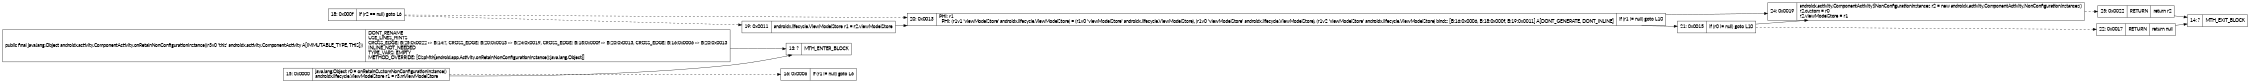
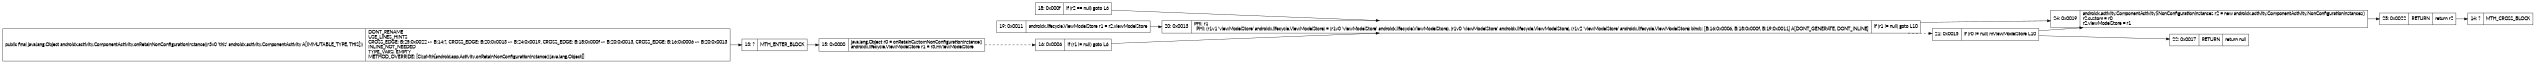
edge "24: 0x0019" -> "25: 0x0022": style dashed -> solid
edge "18: 0x000f" -> "20: 0x0013": style dashed -> solid
edge "18: 0x000f" -> "19: 0x0011": removed
node "14: ?": text "MTH_EXIT_BLOCK" -> "MTH_CROSS_BLOCK"
edge "22: 0x0017" -> "14: ?": removed
edge "20: 0x0013" -> "21: 0x0015": style solid -> dashed
node "21: 0x0015": text "if (r0 != null) goto L10" -> "if (r0 != null) mViewModelStore L10"
edge "21: 0x0015" -> "22: 0x0017": style dashed -> solid
edge "16: 0x0006" -> "20: 0x0013": added
edge "15: 0x0000" -> "13: ?": reversed
